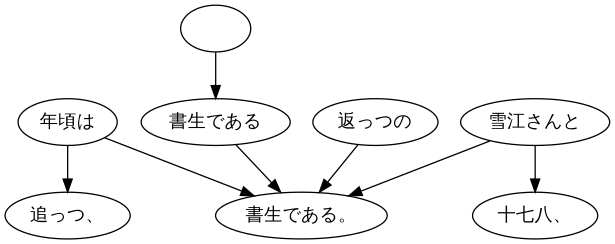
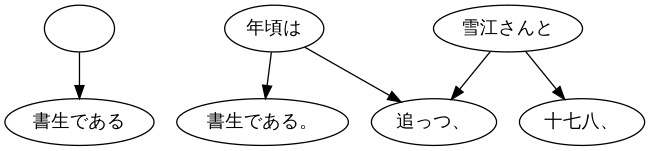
node "返っつの": removed
edge "書生である" -> "書生である。": removed
edge "雪江さんと" -> "書生である。": now "雪江さんと" -> "追っつ、"
